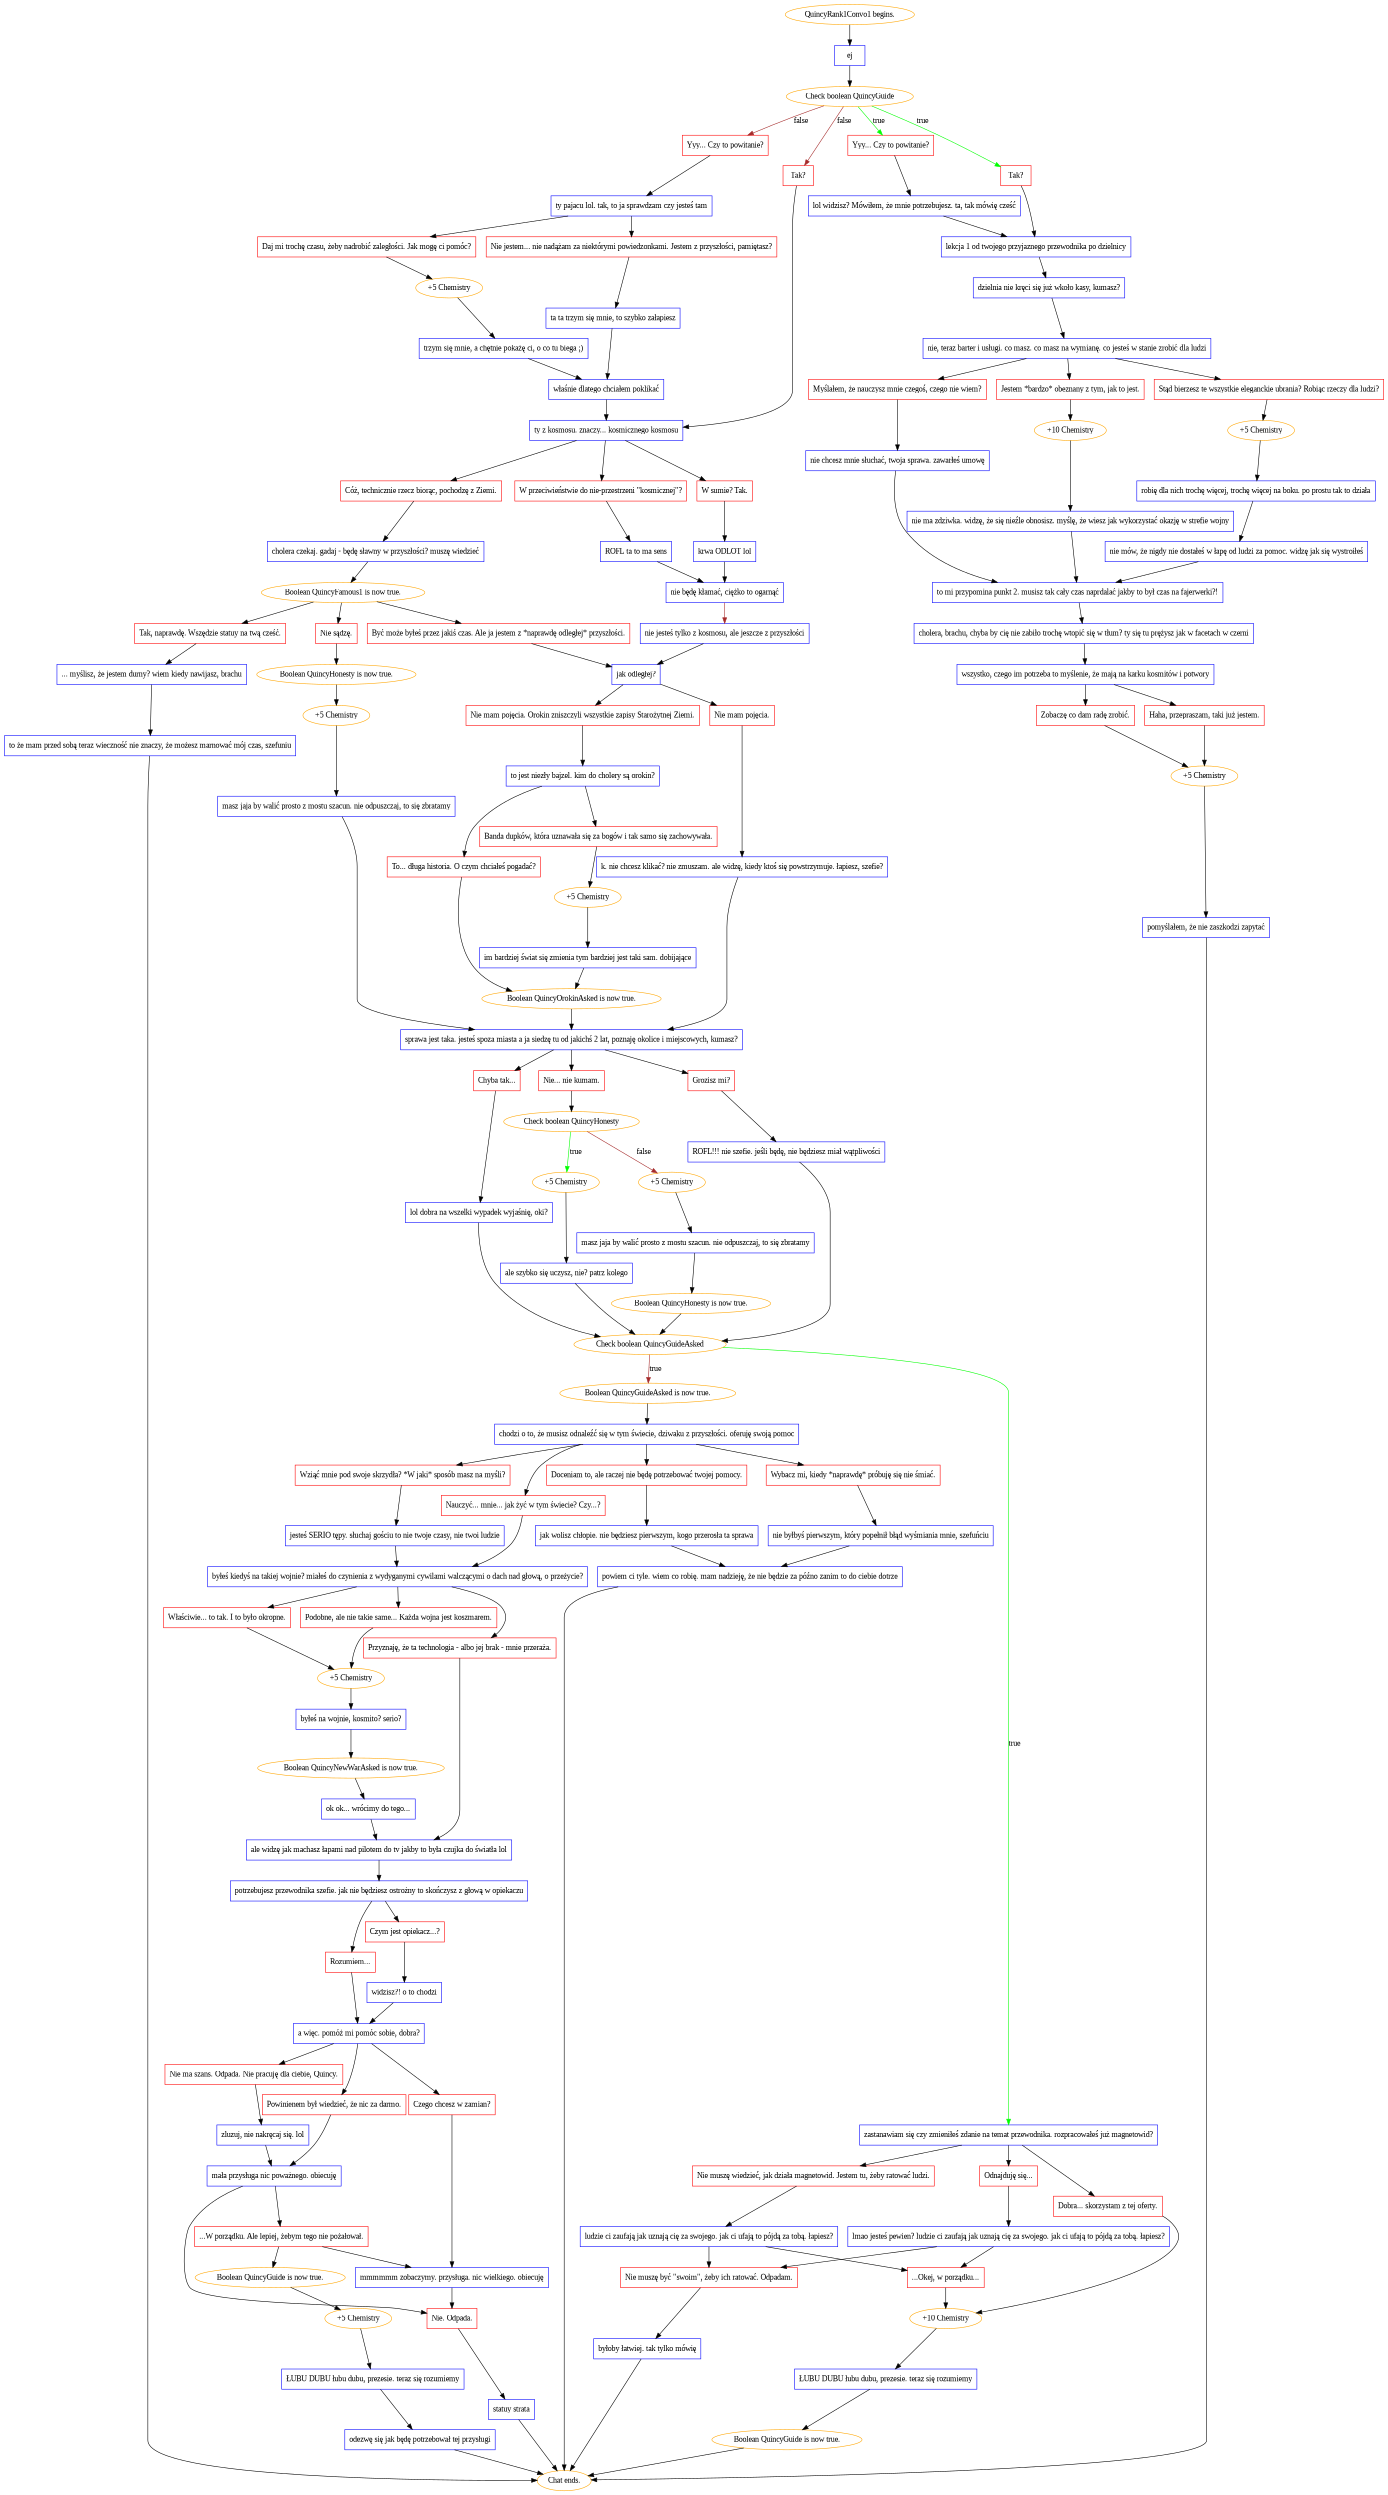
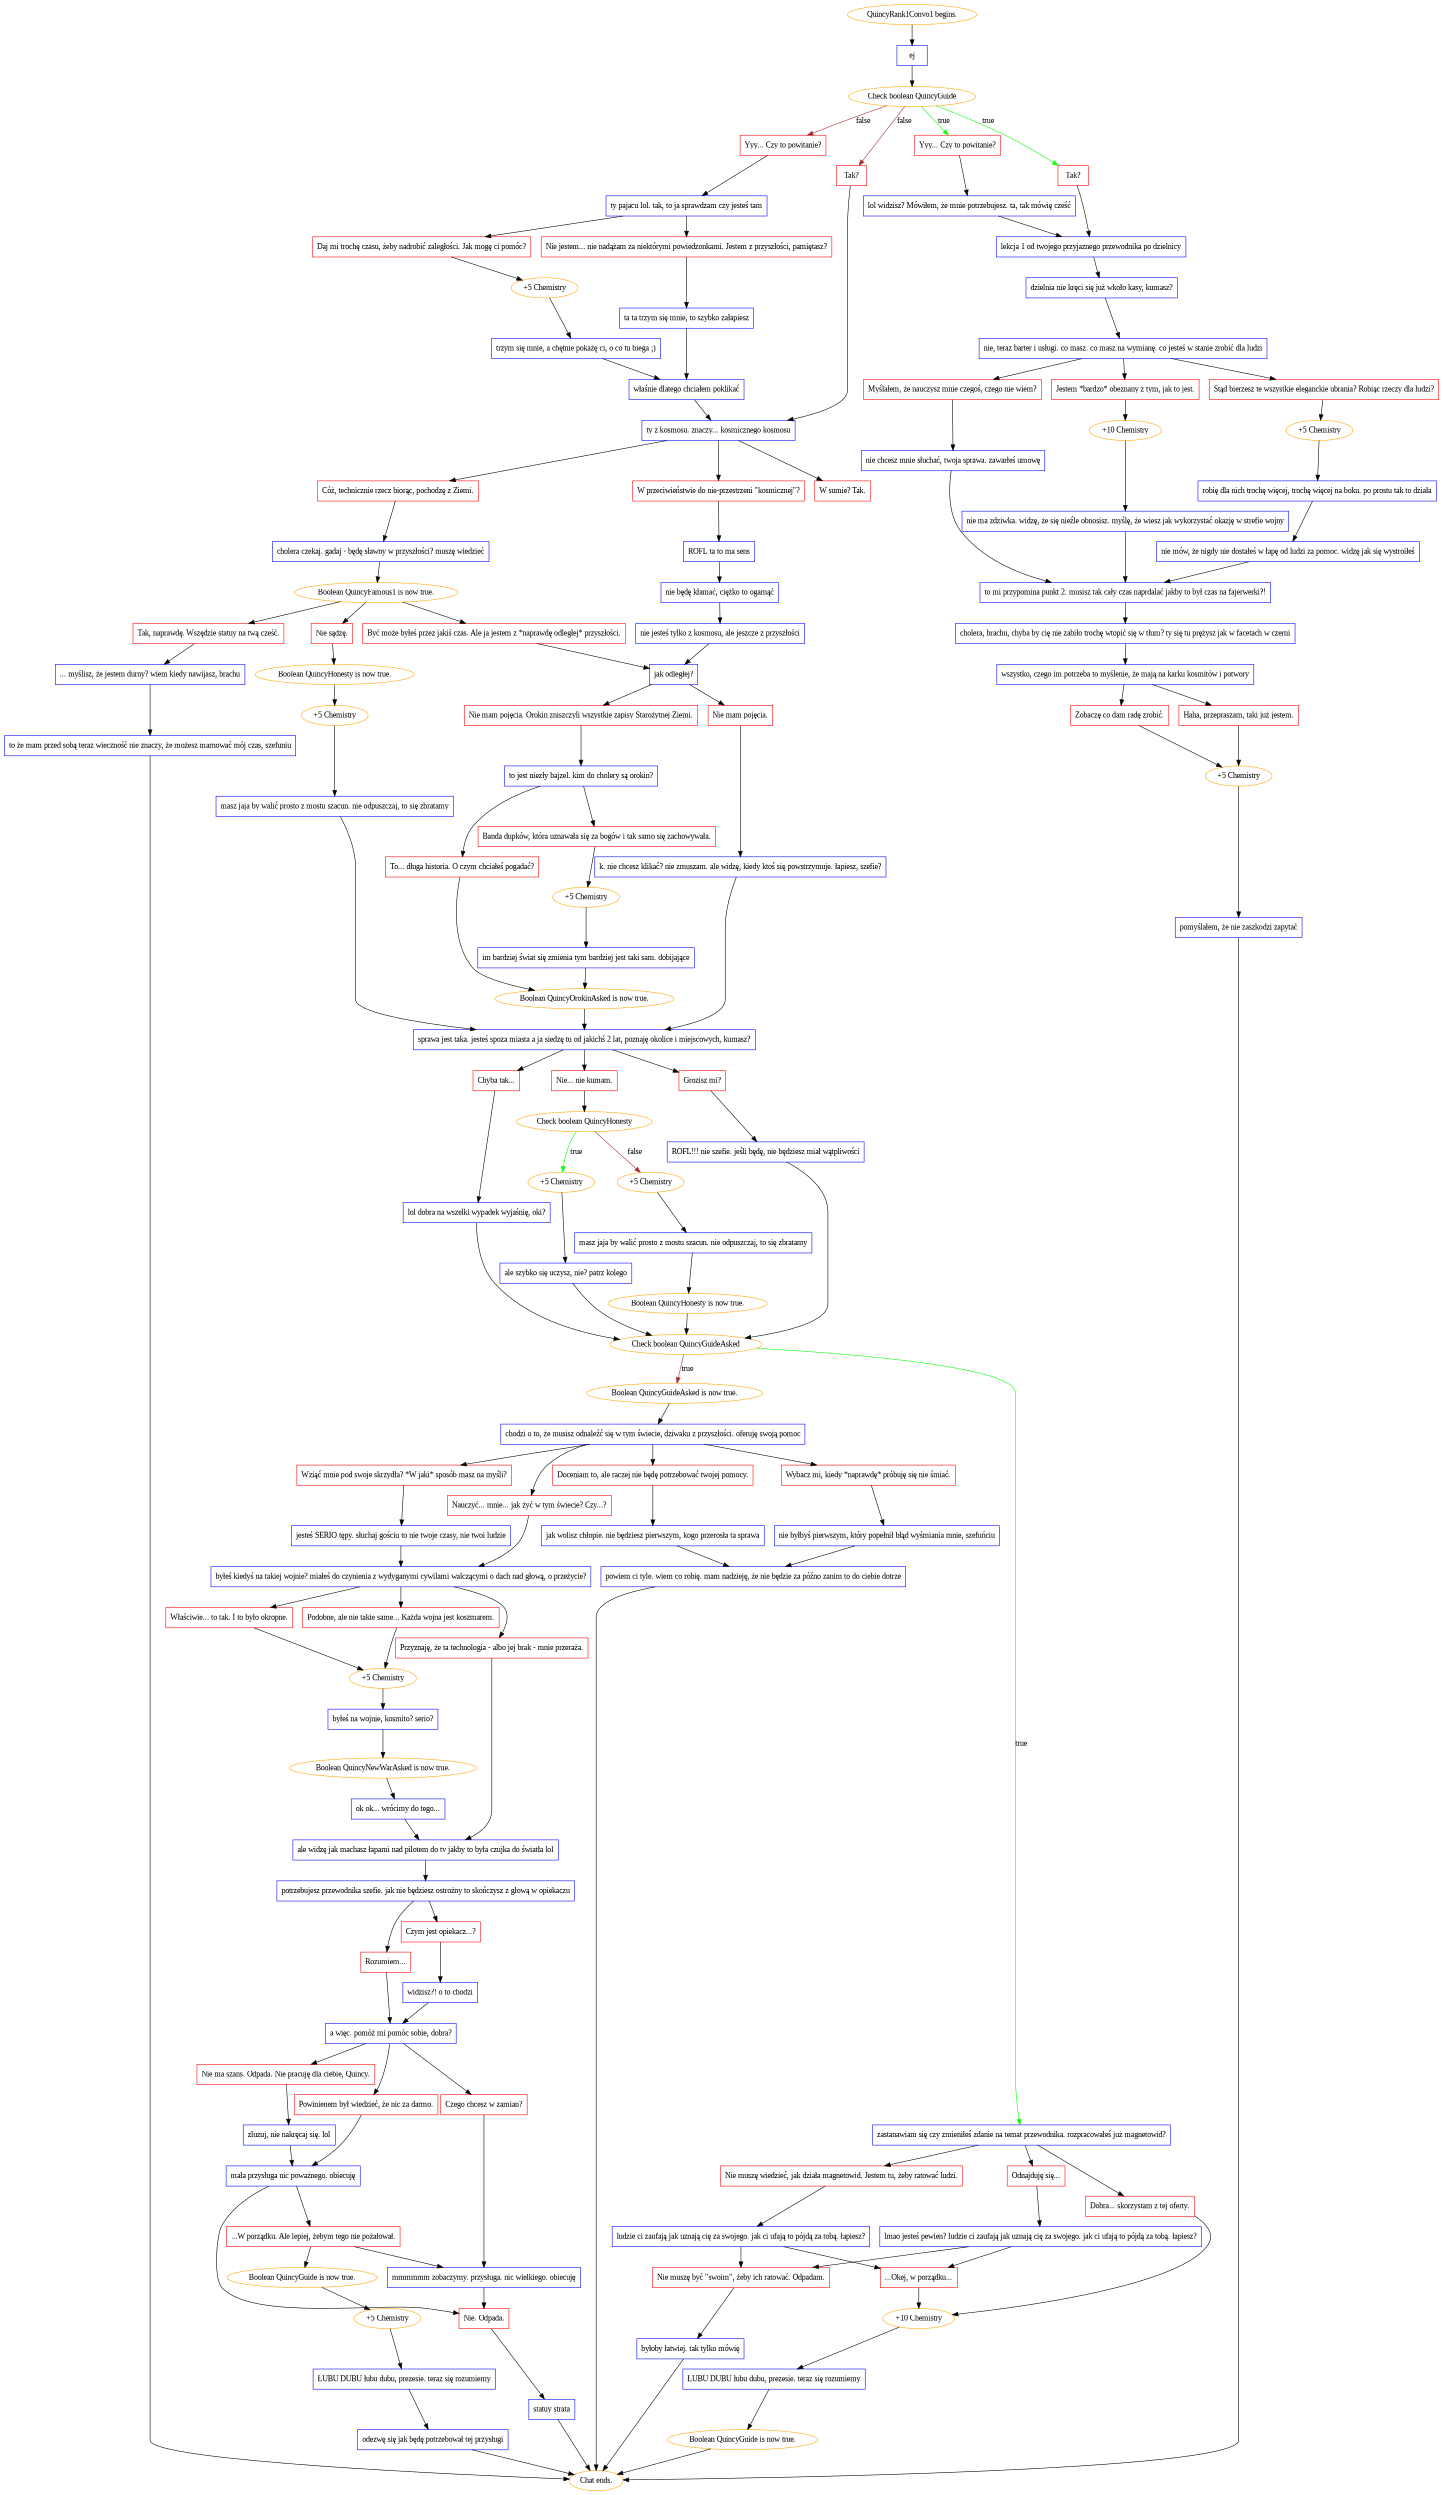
node "krwa ODLOT lol": removed
edge "nie będę kłamać, ciężko to ogarnąć" -> "nie jesteś tylko z kosmosu, ale jeszcze z przyszłości": color brown -> black
